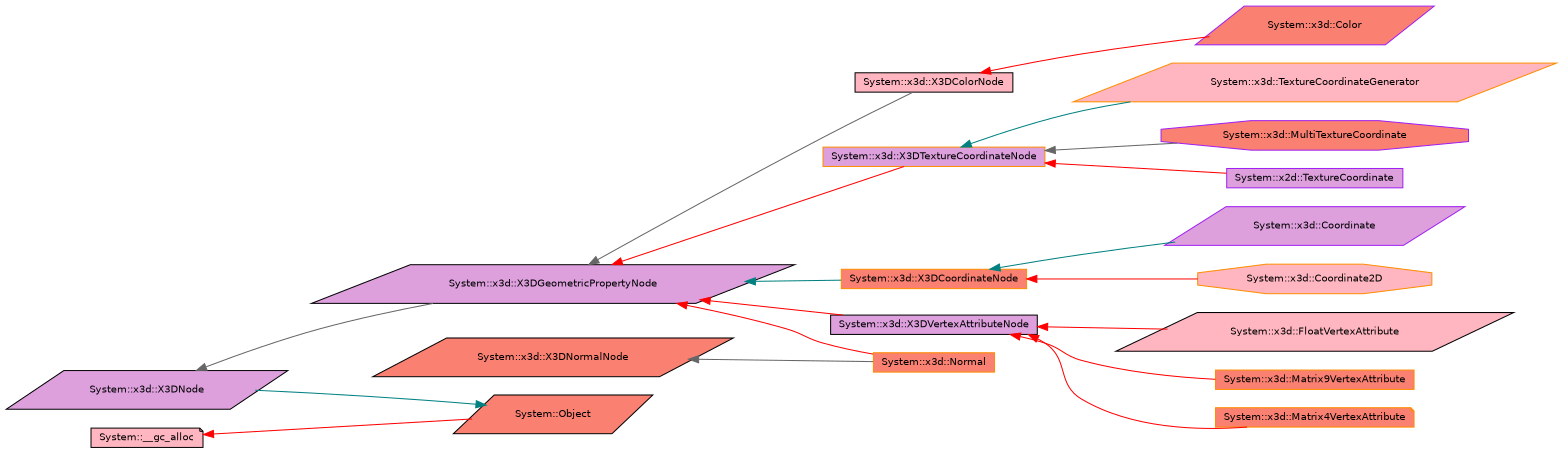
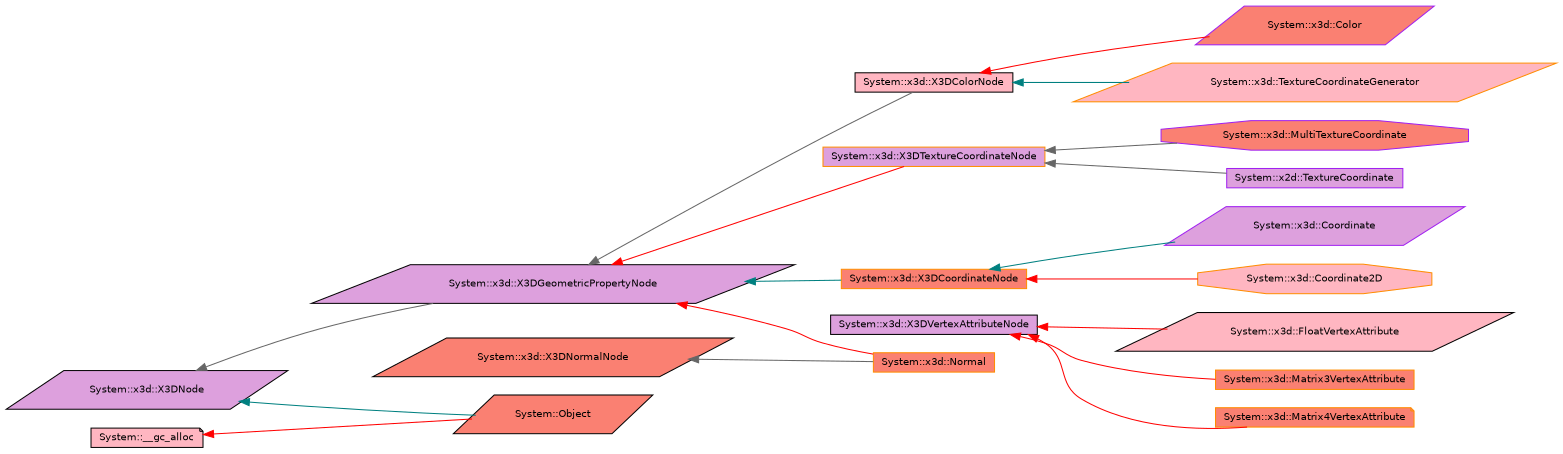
edge "System::x3d::TextureCoordinateGenerator" -> "System::x3d::X3DTextureCoordinateNode": now "System::x3d::TextureCoordinateGenerator" -> "System::x3d::X3DColorNode"
edge "System::x2d::TextureCoordinate" -> "System::x3d::X3DTextureCoordinateNode": color red -> gray40
edge "System::x3d::X3DVertexAttributeNode" -> "System::x3d::X3DGeometricPropertyNode": removed
node "System::x3d::Matrix9VertexAttribute": label "System::x3d::Matrix9VertexAttribute" -> "System::x3d::Matrix3VertexAttribute"
edge "System::x3d::X3DNode" -> "System::Object": reversed
